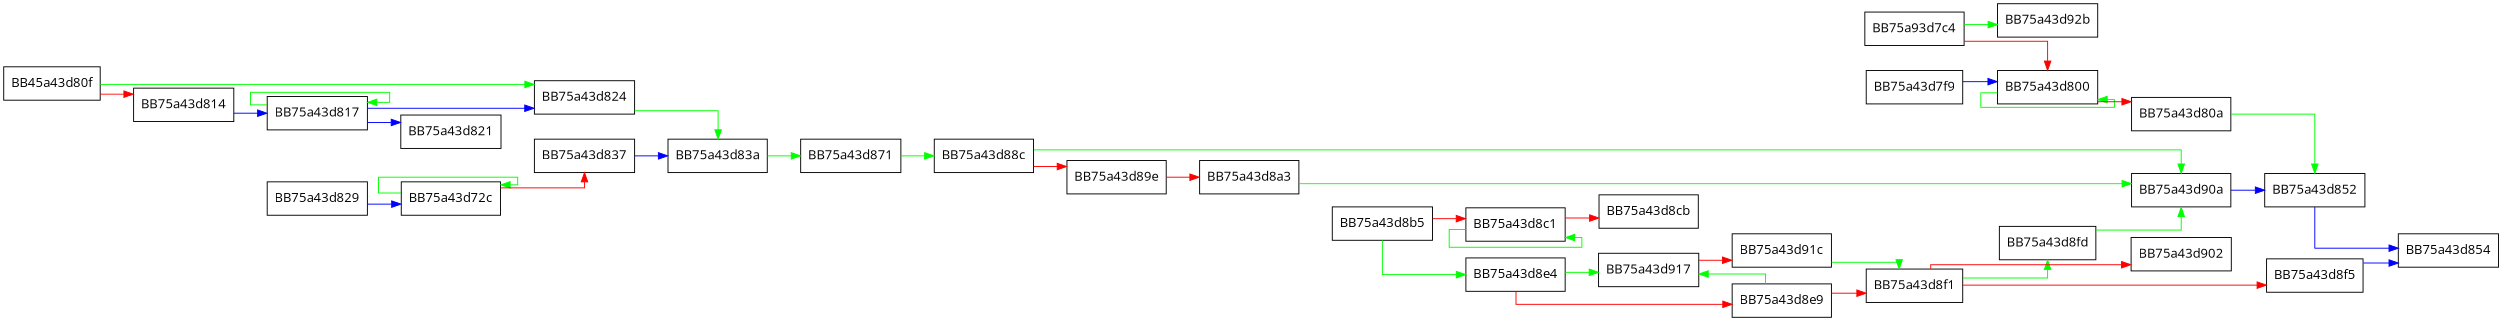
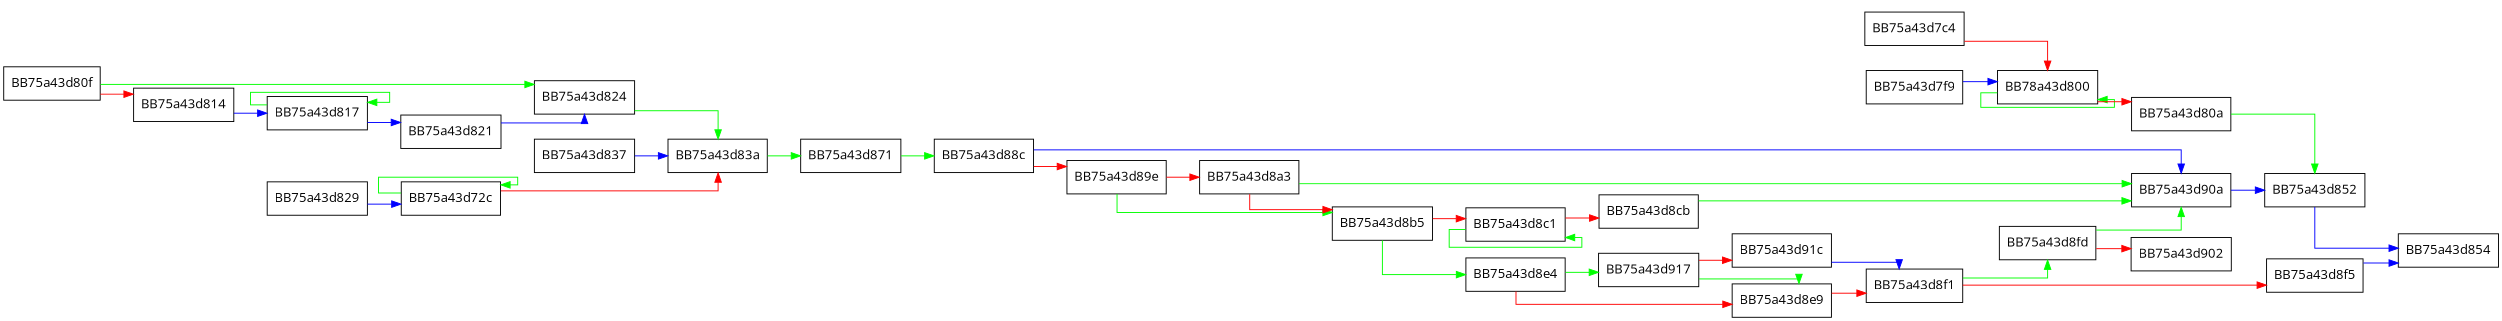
node "BB75a43d92b": removed
node "BB75a93d7c4": label "BB75a93d7c4" -> "BB75a43d7c4"
node "BB45a43d80f": label "BB45a43d80f" -> "BB75a43d80f"
node "BB75a43d800": label "BB75a43d800" -> "BB78a43d800"
edge "BB75a43d817" -> "BB75a43d824": now "BB75a43d821" -> "BB75a43d824"
edge "BB75a43d88c" -> "BB75a43d90a": color green -> blue
edge "BB75a43d72c" -> "BB75a43d837": now "BB75a43d72c" -> "BB75a43d83a"
edge "BB75a43d8cb" -> "BB75a43d90a": added
edge "BB75a43d8a3" -> "BB75a43d8b5": added
edge "BB75a43d89e" -> "BB75a43d8b5": added
edge "BB75a43d91c" -> "BB75a43d8f1": color green -> blue
edge "BB75a43d8f1" -> "BB75a43d902": now "BB75a43d8fd" -> "BB75a43d902"
edge "BB75a43d8e9" -> "BB75a43d917": reversed
